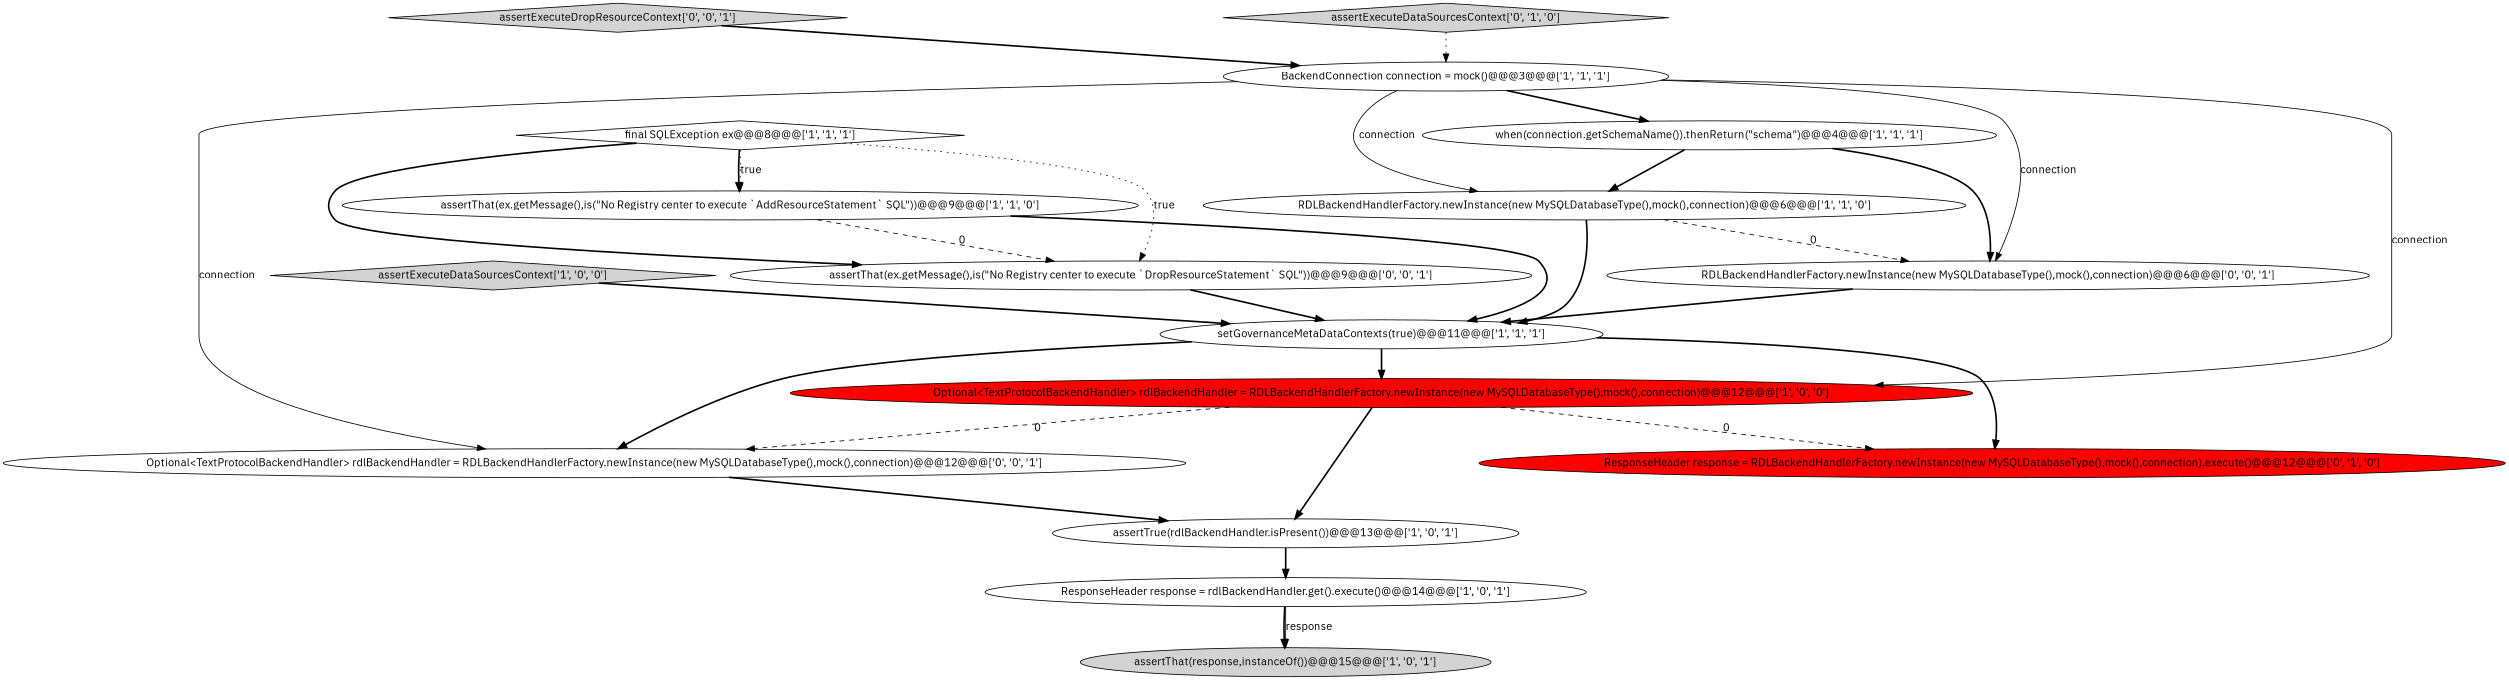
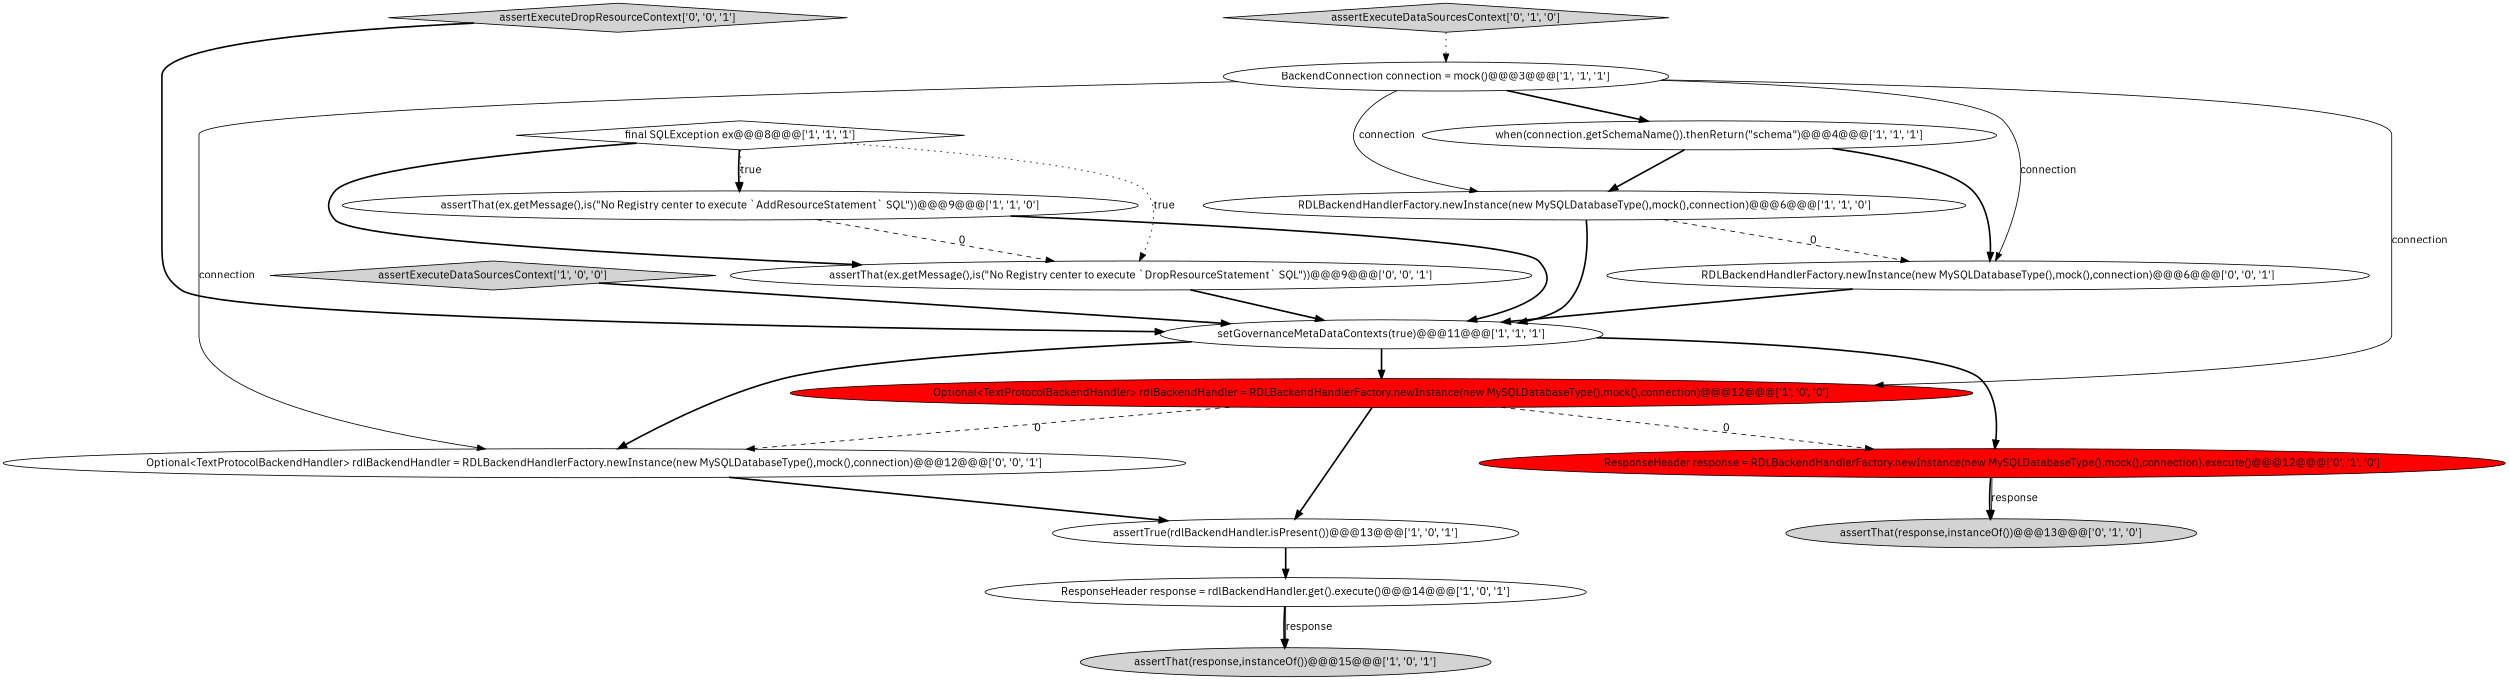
edge "assertExecuteDropResourceContext['0', '0', '1']" -> "BackendConnection connection = mock()@@@3@@@['1', '1', '1']": now "assertExecuteDropResourceContext['0', '0', '1']" -> "setGovernanceMetaDataContexts(true)@@@11@@@['1', '1', '1']"
node "assertThat(response,instanceOf())@@@13@@@['0', '1', '0']": added
